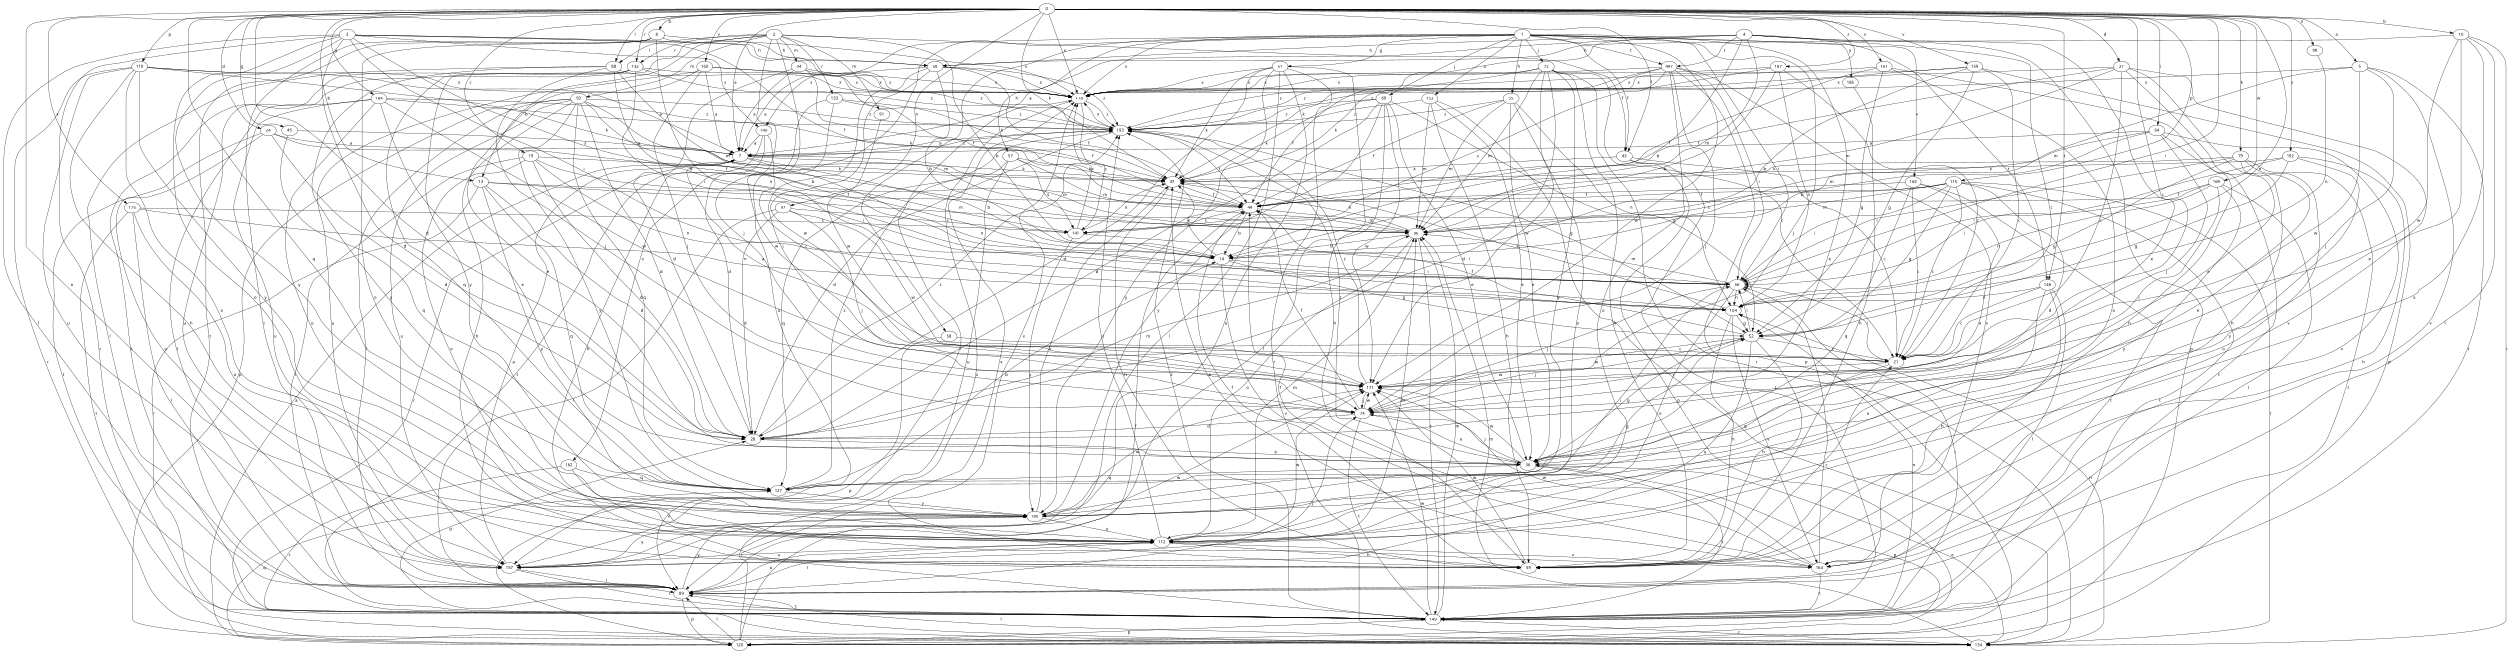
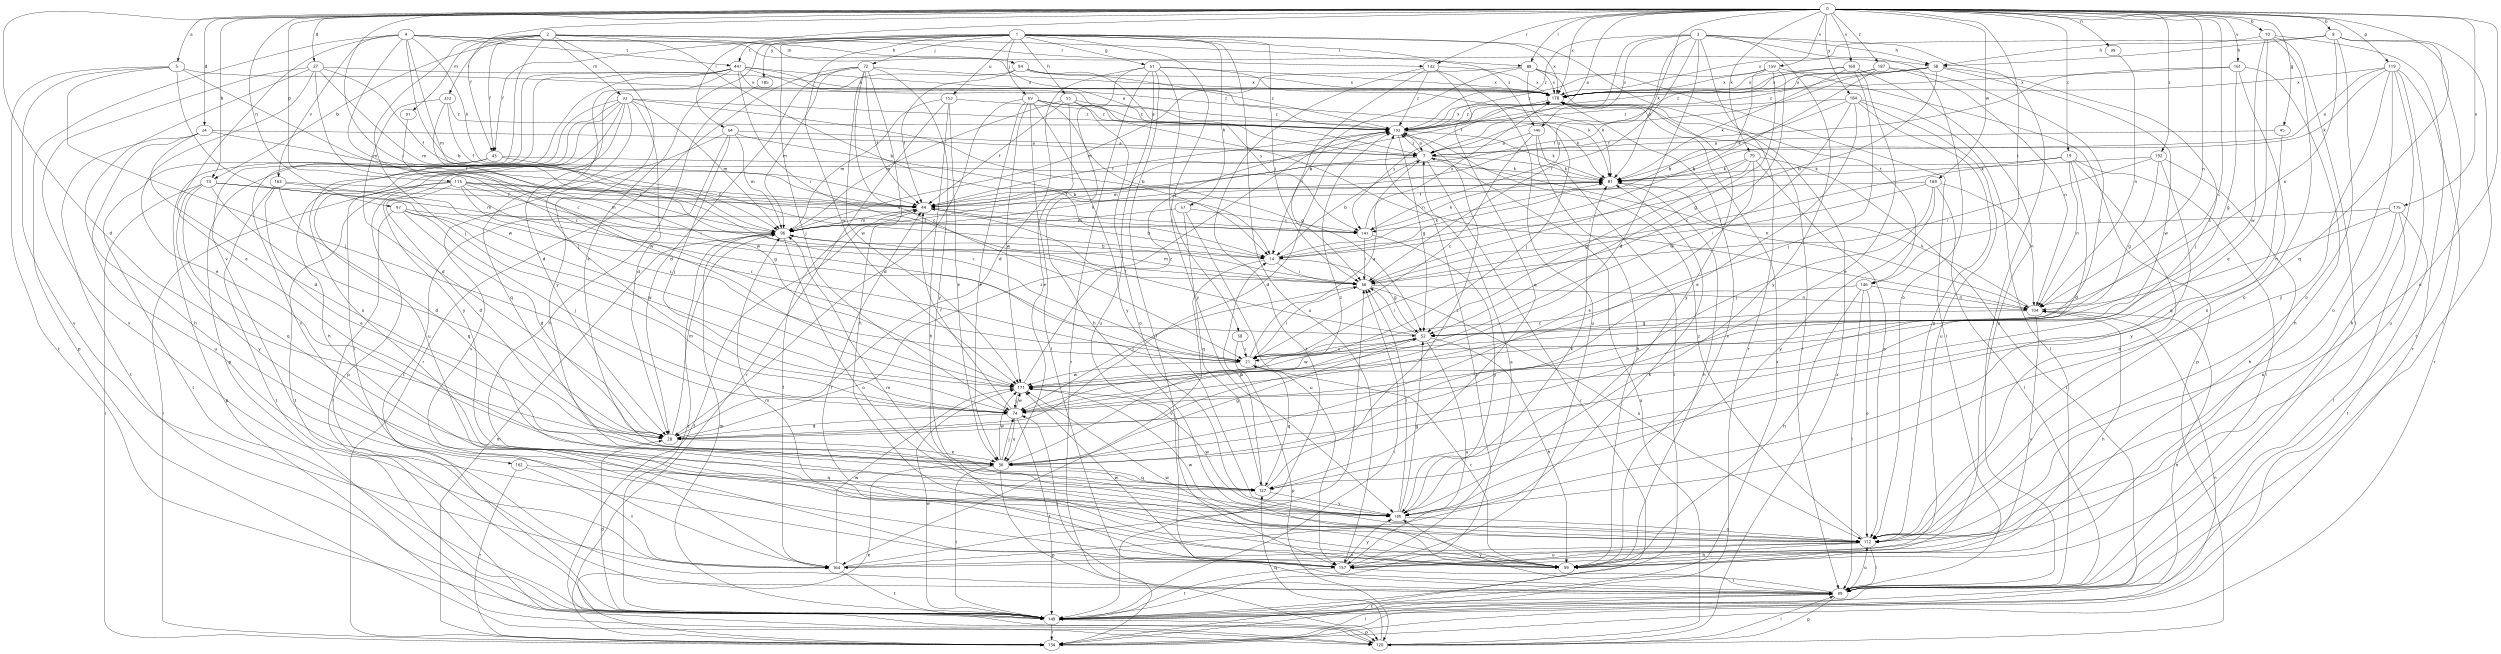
edge "58" -> "7": removed, label "a"
node "133": label "133" -> "333"
edge "57" -> "81": now "193" -> "81"
